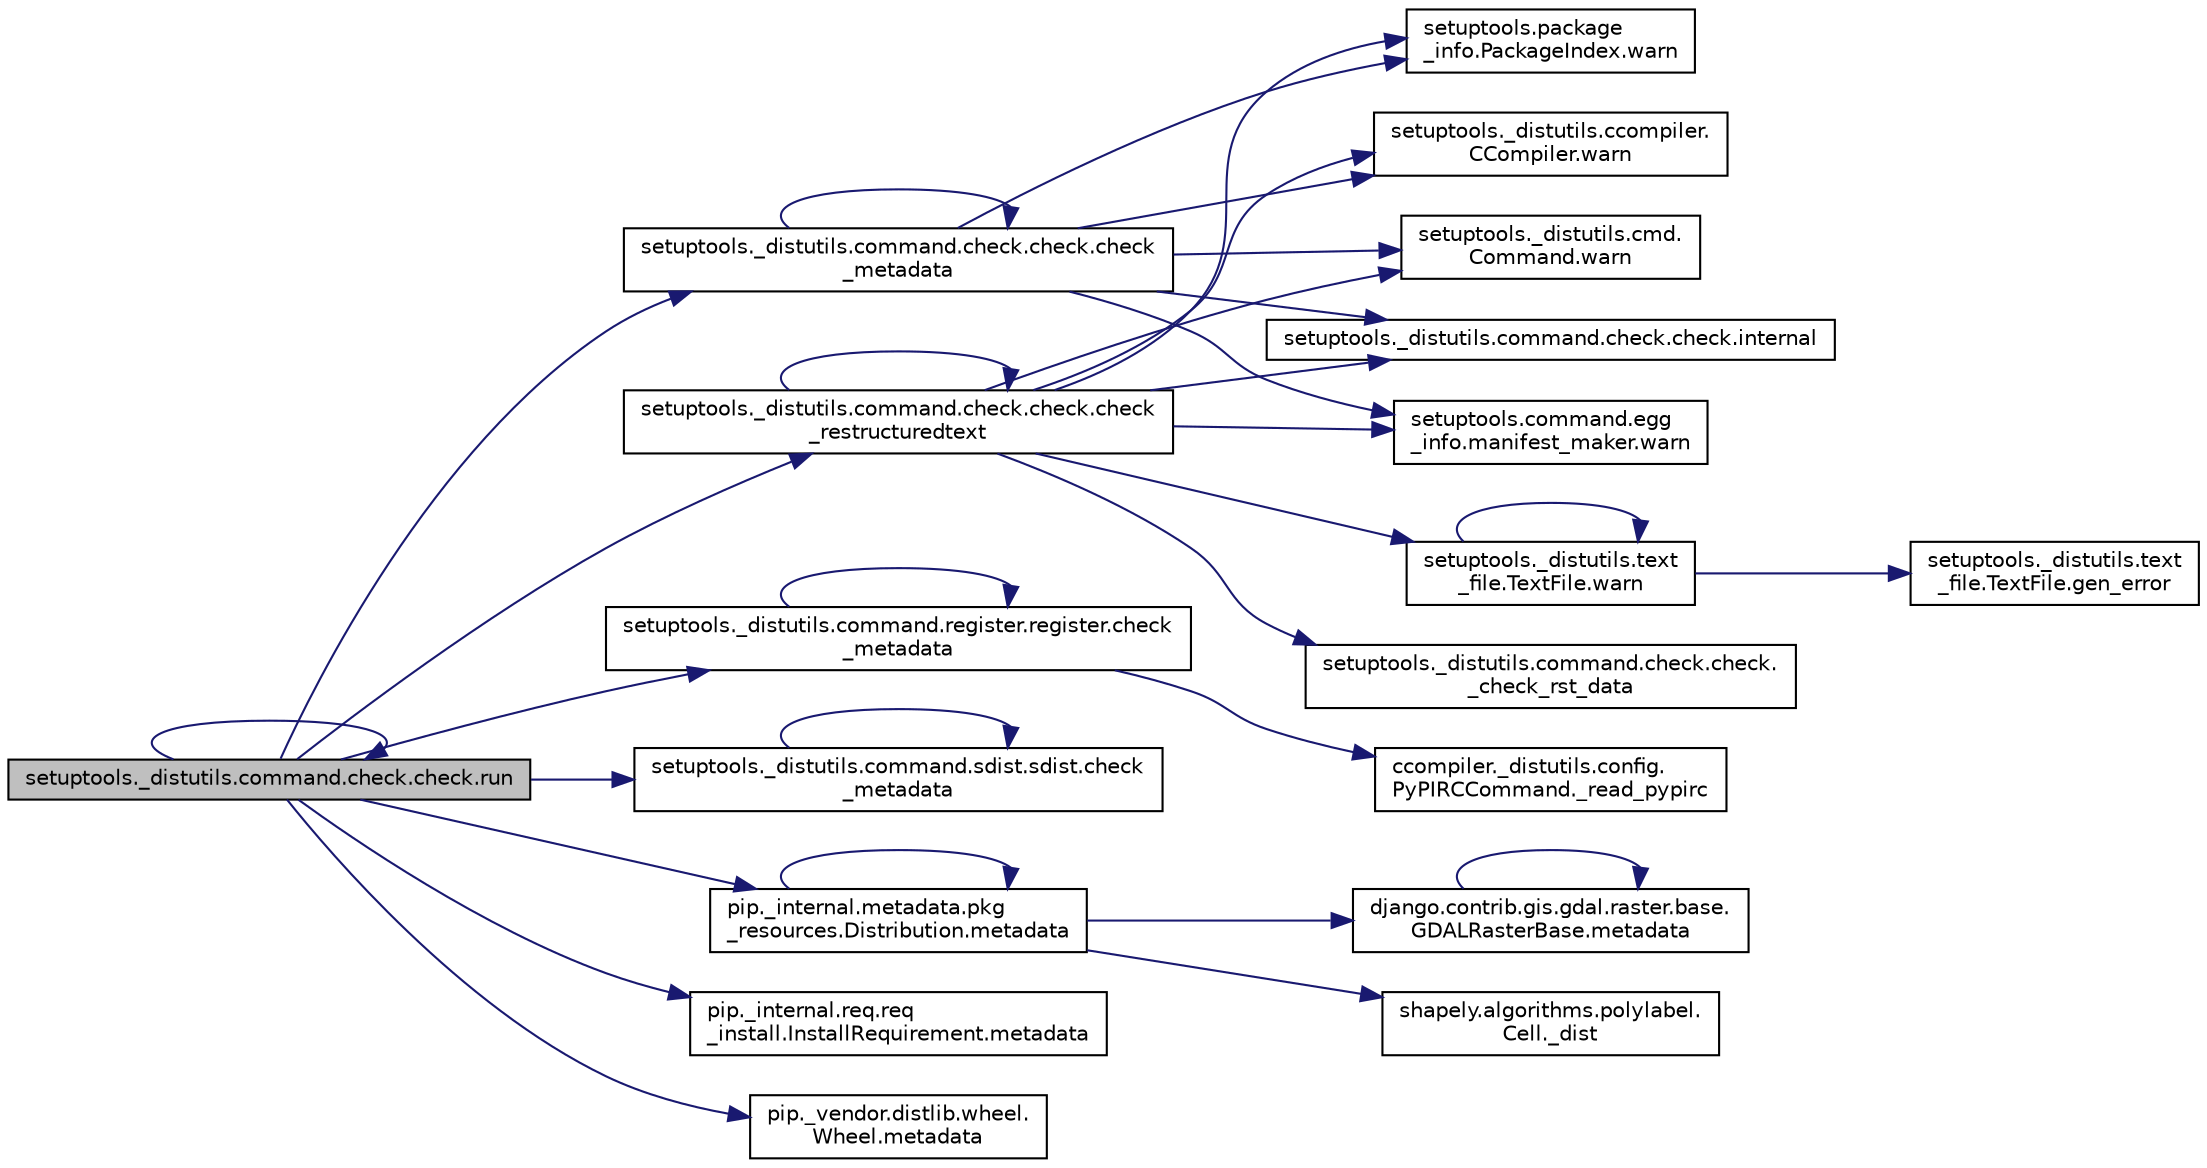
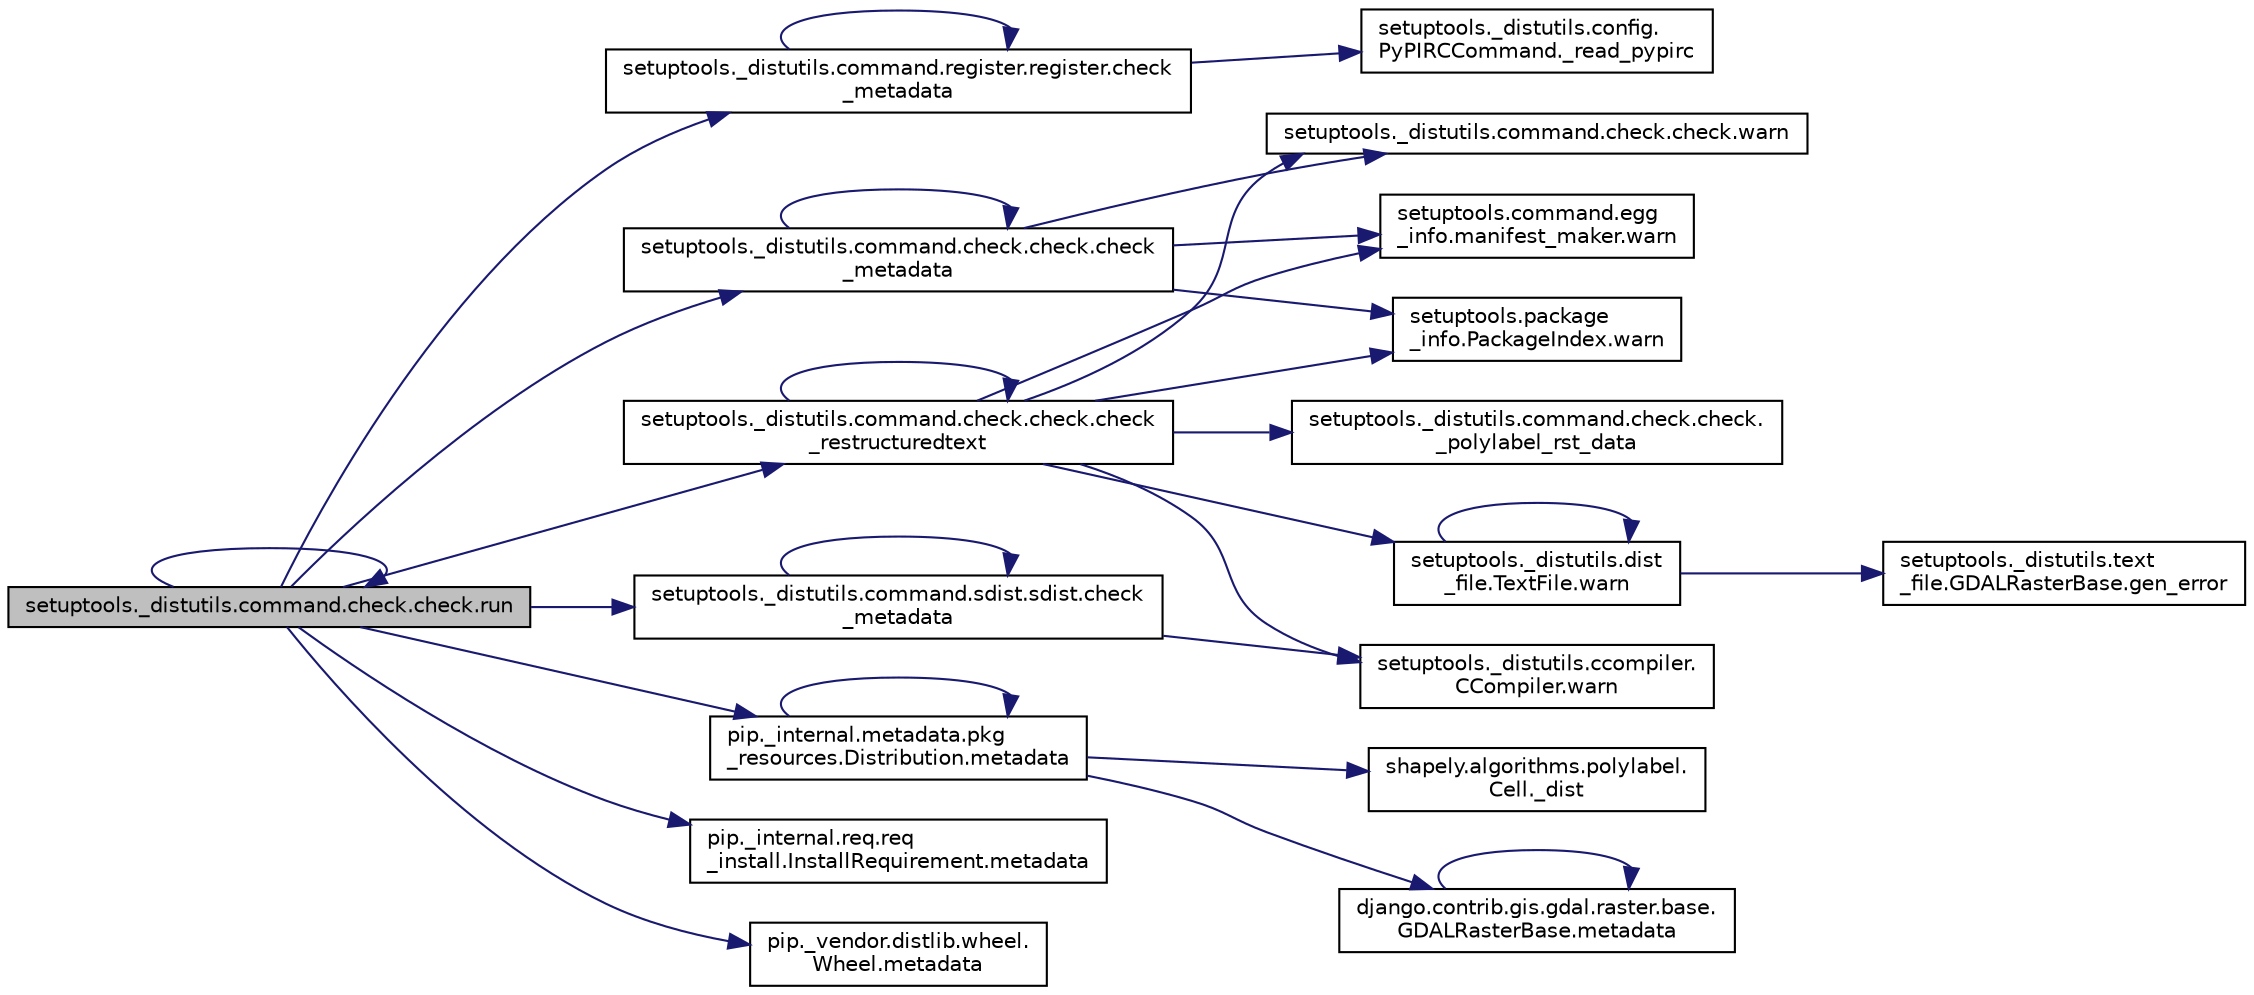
edge "setuptools._distutils.command.check.check.check _metadata" -> "setuptools._distutils.ccompiler. CCompiler.warn": now "setuptools._distutils.command.sdist.sdist.check _metadata" -> "setuptools._distutils.ccompiler. CCompiler.warn"
node "setuptools._distutils.cmd. Command.warn": removed
node "setuptools._distutils.command.check.check.internal": label "setuptools._distutils.command.check.check.internal" -> "setuptools._distutils.command.check.check.warn"
node "setuptools._distutils.text _file.TextFile.warn": label "setuptools._distutils.text _file.TextFile.warn" -> "setuptools._distutils.dist _file.TextFile.warn"
node "setuptools._distutils.text _file.TextFile.gen_error": label "setuptools._distutils.text _file.TextFile.gen_error" -> "setuptools._distutils.text _file.GDALRasterBase.gen_error"
node "setuptools._distutils.command.check.check. _check_rst_data": label "setuptools._distutils.command.check.check. _check_rst_data" -> "setuptools._distutils.command.check.check. _polylabel_rst_data"
node "ccompiler._distutils.config. PyPIRCCommand._read_pypirc": label "ccompiler._distutils.config. PyPIRCCommand._read_pypirc" -> "setuptools._distutils.config. PyPIRCCommand._read_pypirc"
